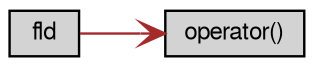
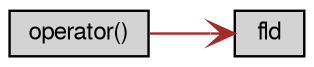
edge "fld" -> "operator()": reversed
